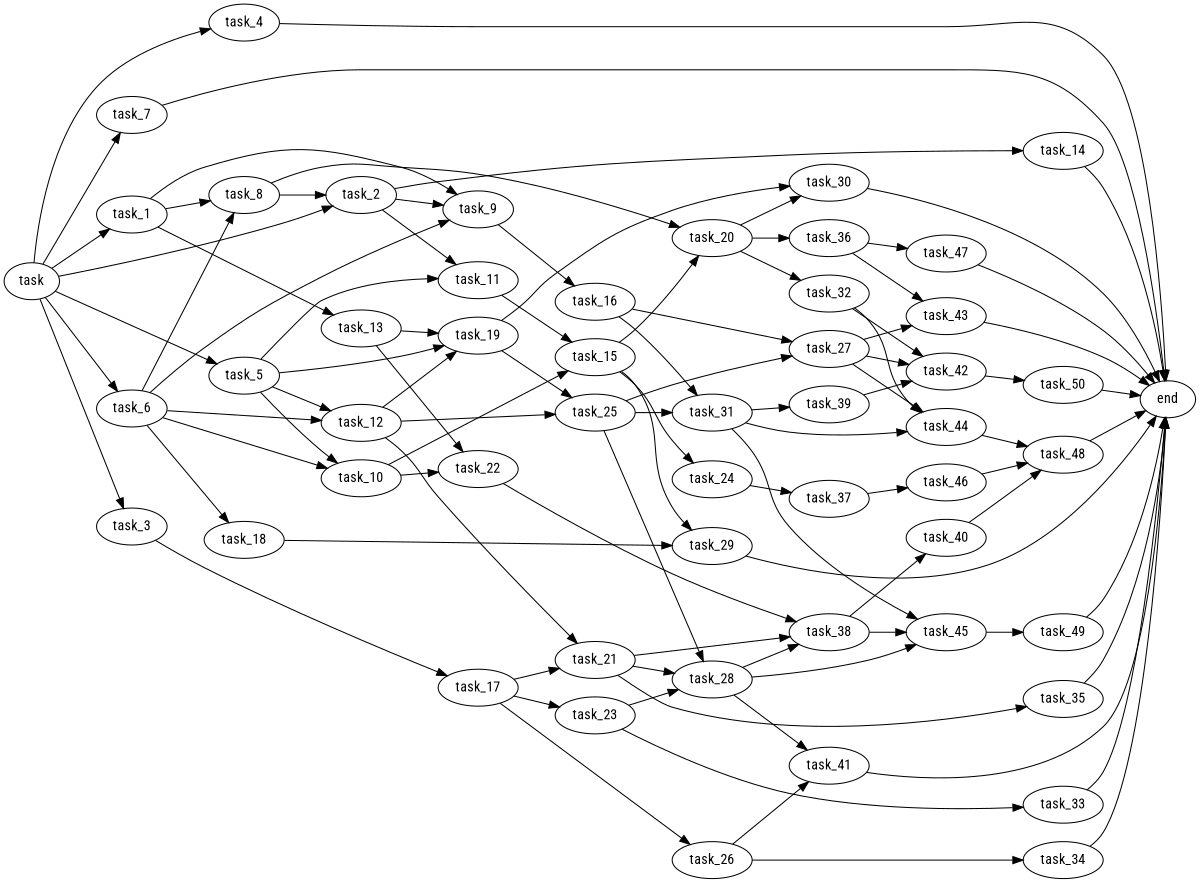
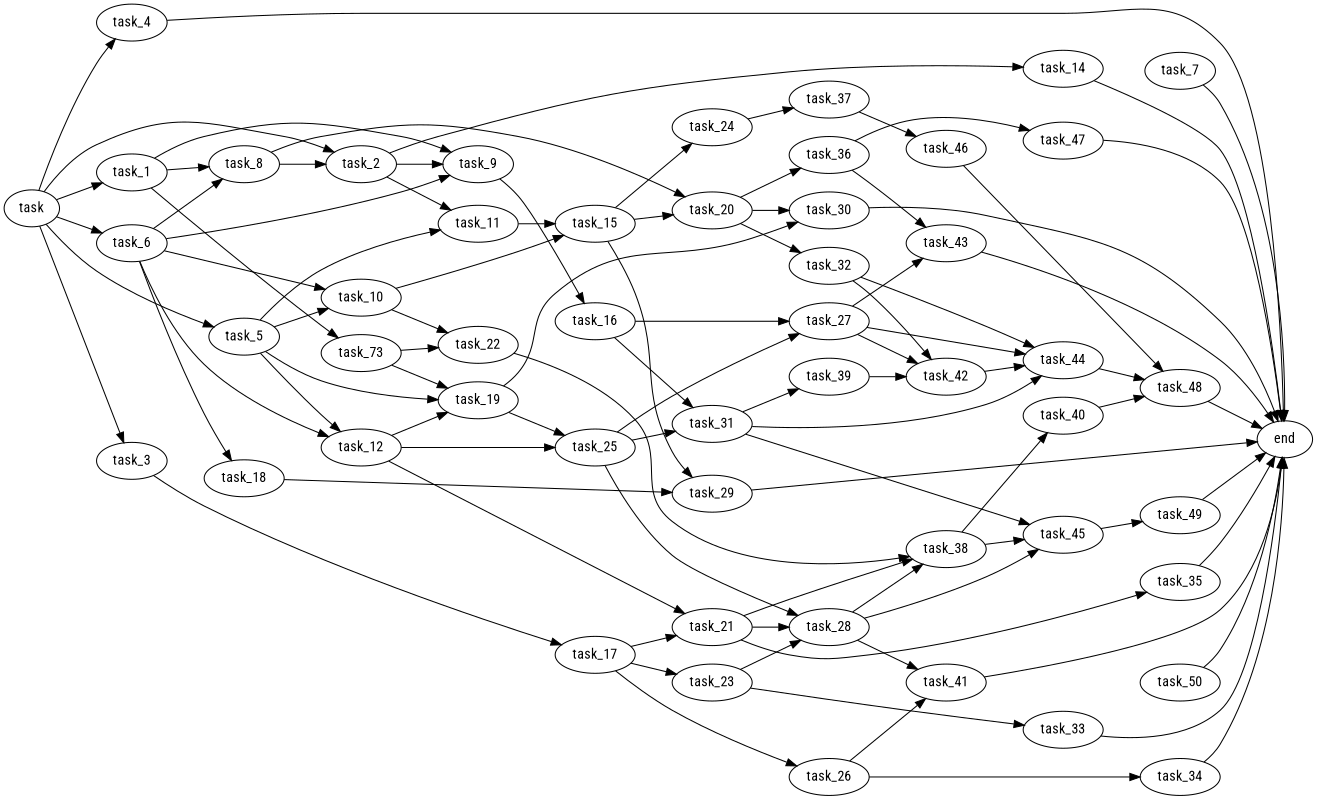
edge "task" -> "task_7": removed
node "task_13": label "task_13" -> "task_73"
edge "task_42" -> "task_50": now "task_42" -> "task_44"
